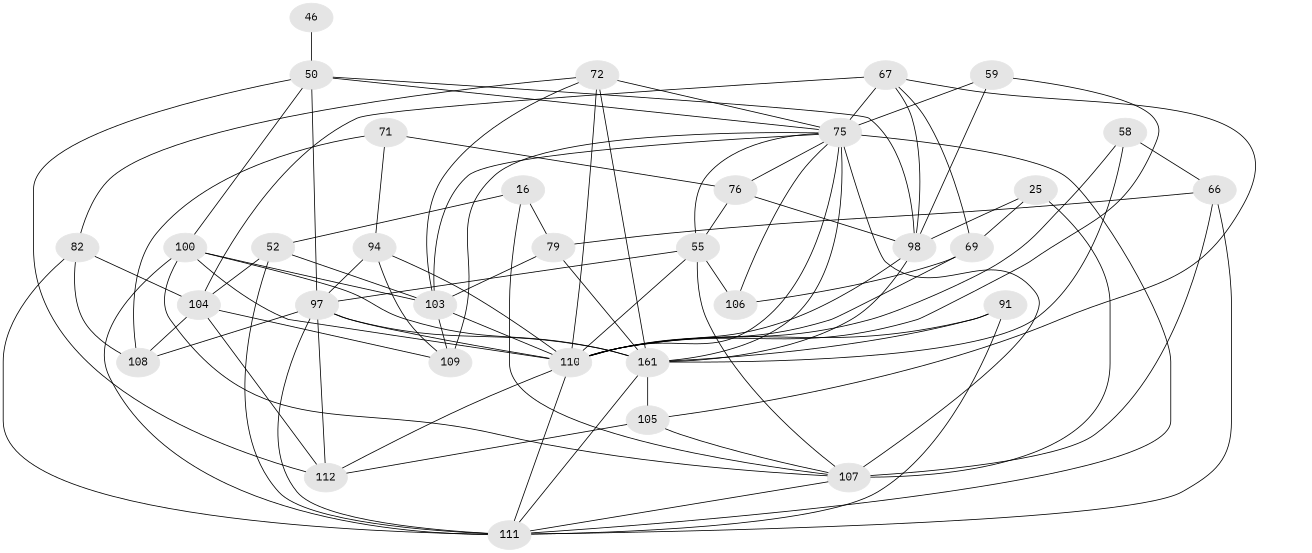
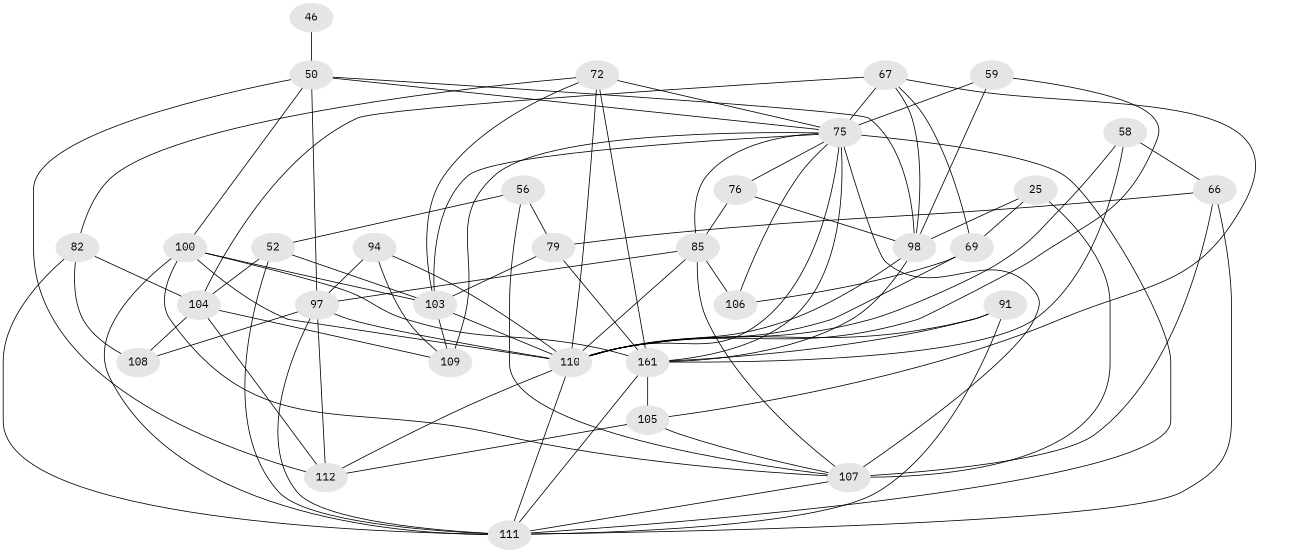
node "71": removed
node "16": label "16" -> "56"
node "55": label "55" -> "85"
edge "97" -- "161": removed
